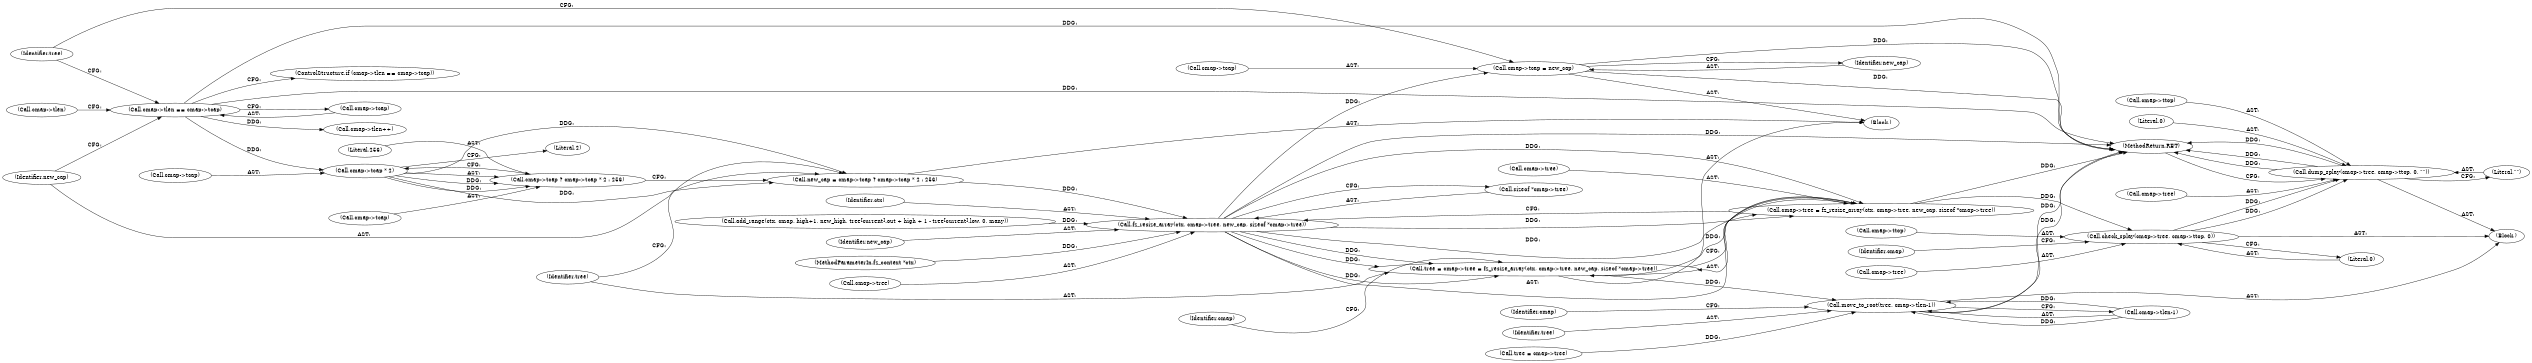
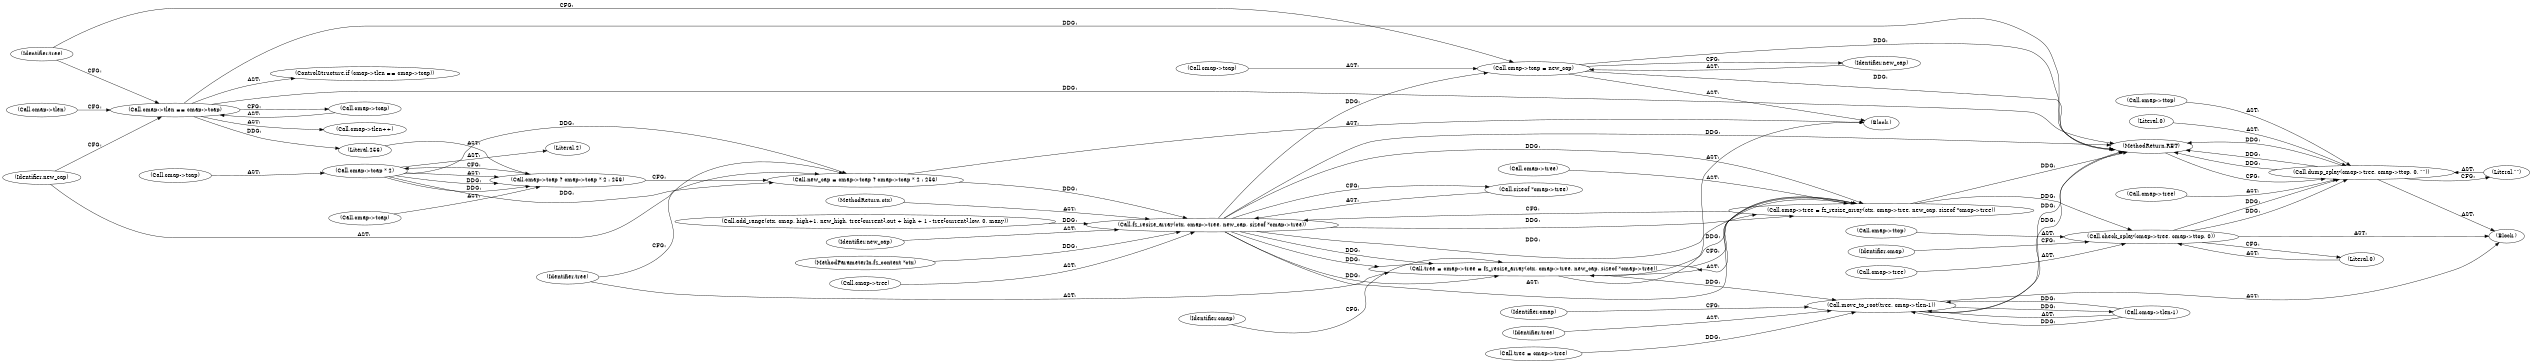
edge "(Call,cmap->tlen == cmap->tcap)" -> "(ControlStructure,if (cmap->tlen == cmap->tcap))": label "CFG: " -> "AST: "
edge "(Call,cmap->tlen == cmap->tcap)" -> "(Call,cmap->tlen++)": label "DDG: " -> "AST: "
edge "(Call,cmap->tlen == cmap->tcap)" -> "(Call,cmap->tcap * 2)": now "(Call,cmap->tlen == cmap->tcap)" -> "(Literal,256)"
edge "(Call,cmap->tcap * 2)" -> "(Literal,2)": label "CFG: " -> "AST: "
node "(Identifier,ctx)": label "(Identifier,ctx)" -> "(MethodReturn,ctx)"
edge "(Call,move_to_root(tree, cmap->tlen-1))" -> "(Call,cmap->tlen-1)": label "CFG: " -> "DDG: "
